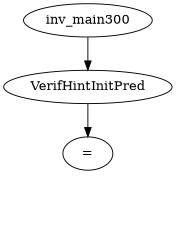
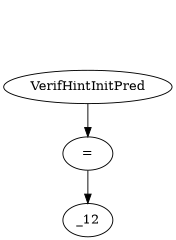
node "inv_main300": removed
node "_12": added
